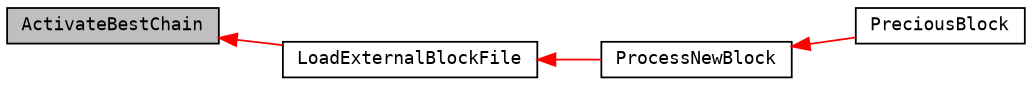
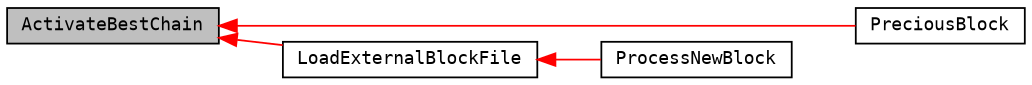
edge "PreciousBlock" -> "ProcessNewBlock": now "PreciousBlock" -> "ActivateBestChain"
